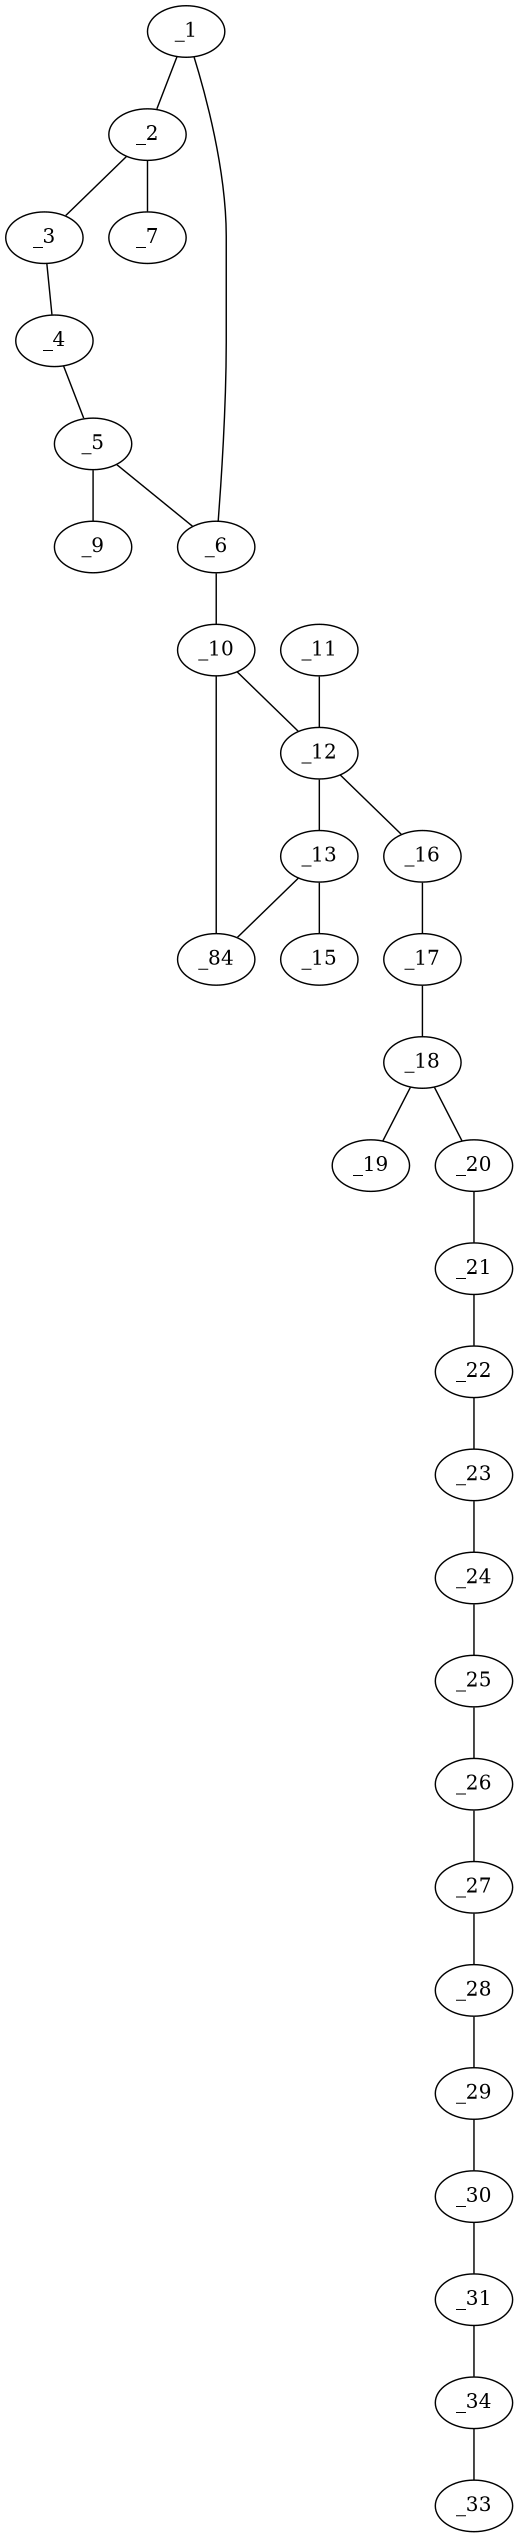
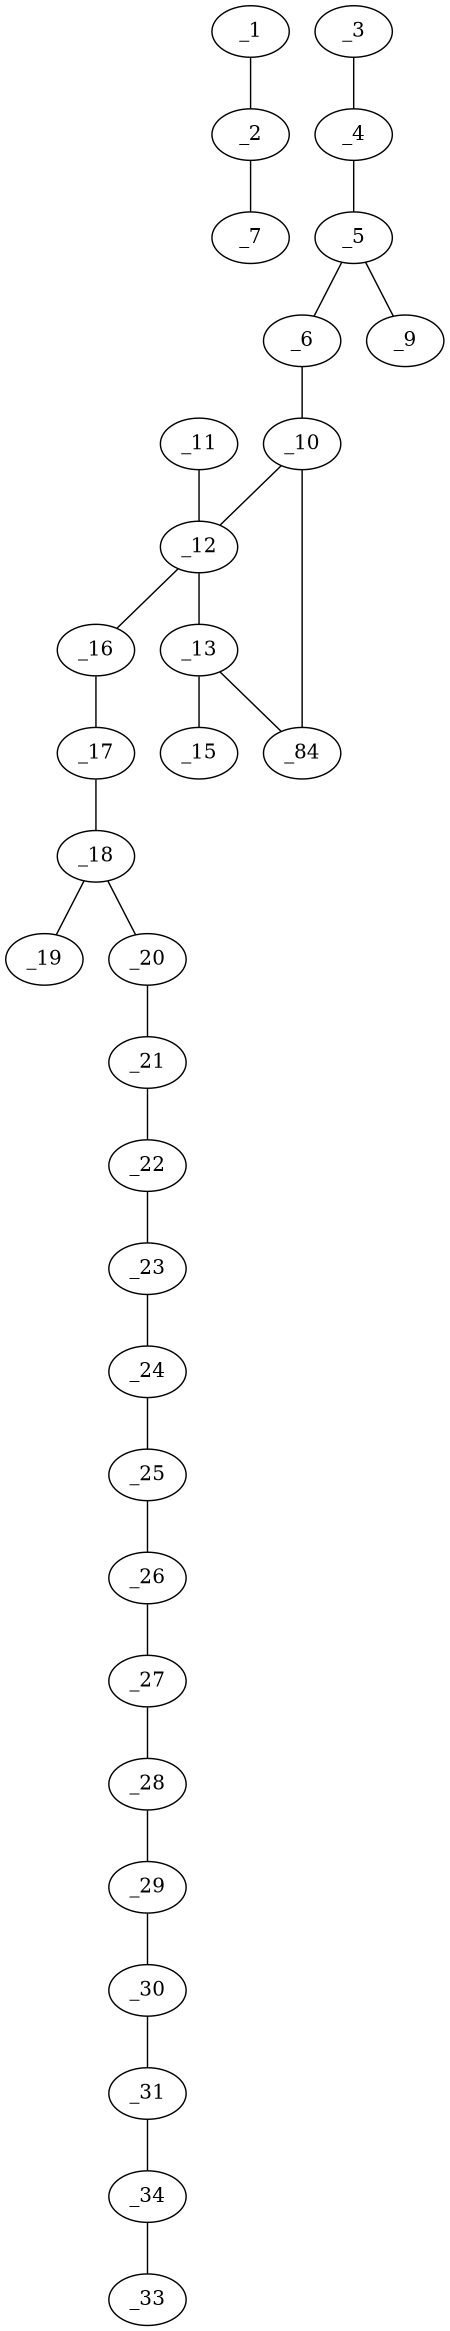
edge "_2" -- "_3": removed
edge "_1" -- "_6": removed
